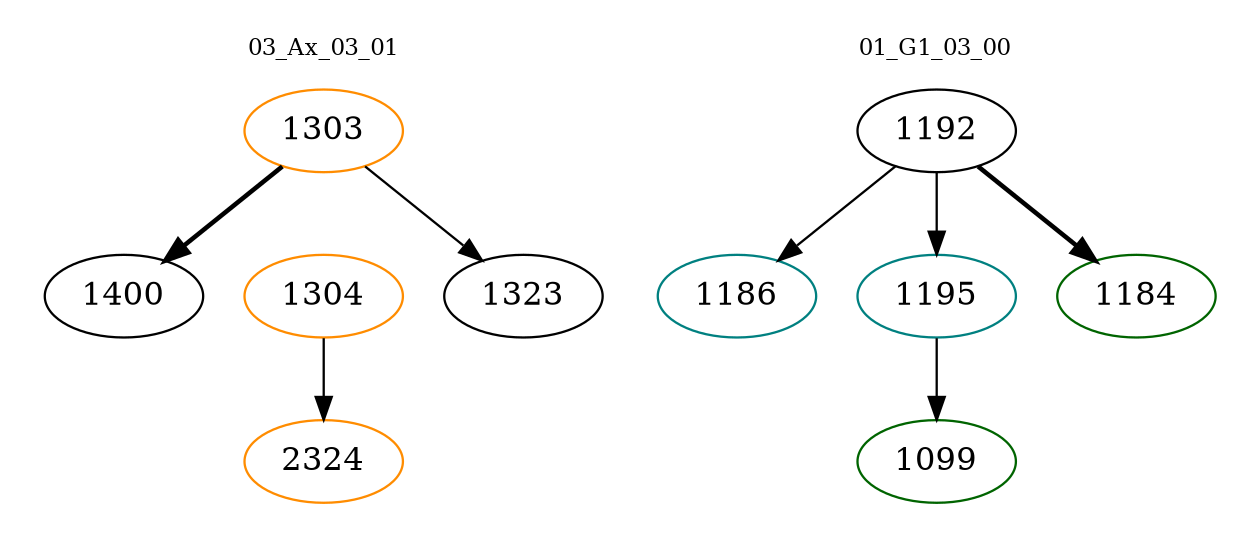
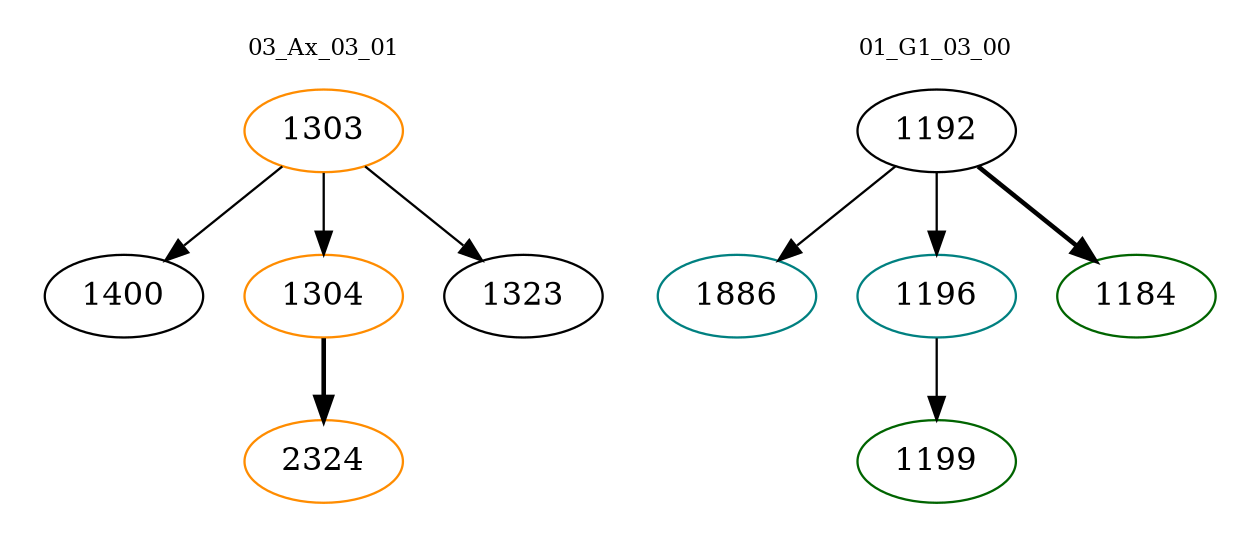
edge "1303" -> "1304": added
edge "1303" -> "1400": style bold -> solid
node "1186": label "1186" -> "1886"
node "1195": label "1195" -> "1196"
edge "1304" -> "2324": style solid -> bold
node "1099": label "1099" -> "1199"
